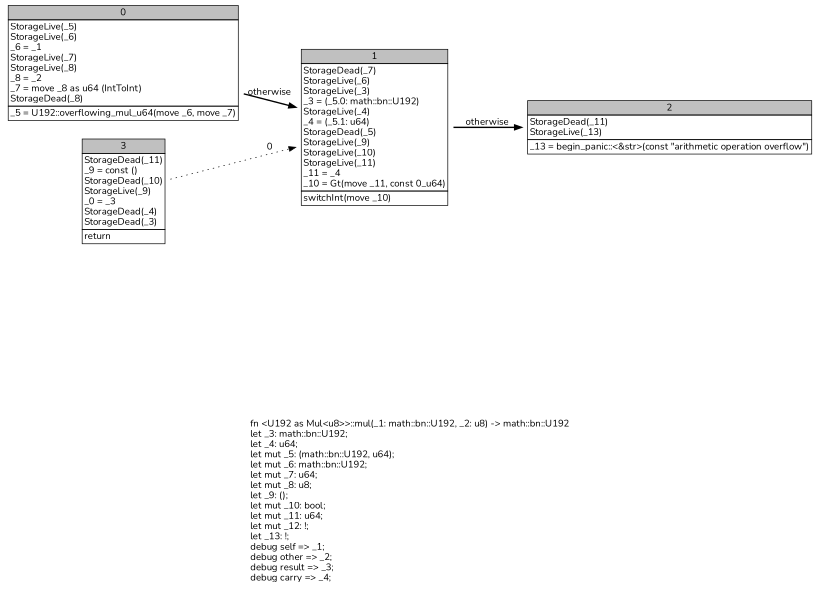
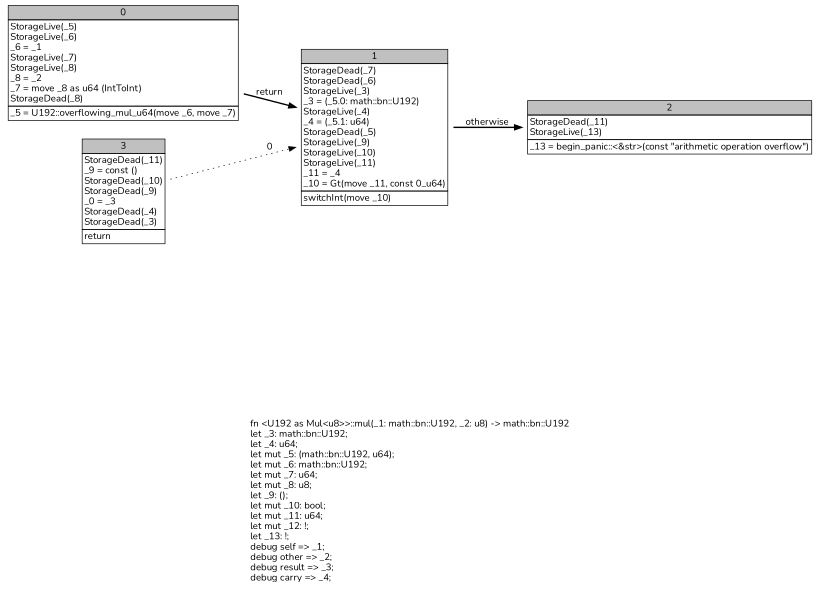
node "1": text "StorageLive(_6)" -> "StorageDead(_6)"
edge "0" -> "1": label "otherwise" -> "return"
node "3": text "StorageLive(_9)" -> "StorageDead(_9)"
